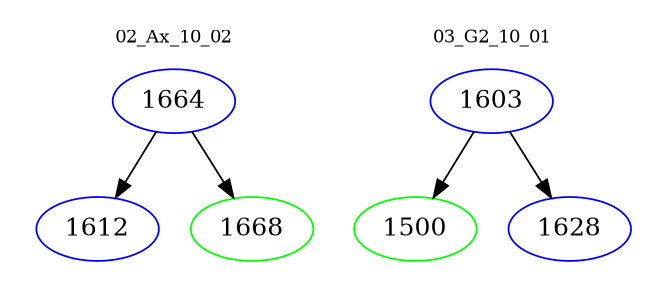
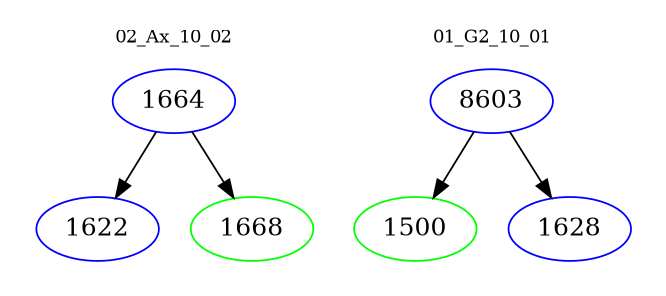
cluster "03_G2_10_01": label "03_G2_10_01" -> "01_G2_10_01"
node "1603": label "1603" -> "8603"
node "1612": label "1612" -> "1622"
